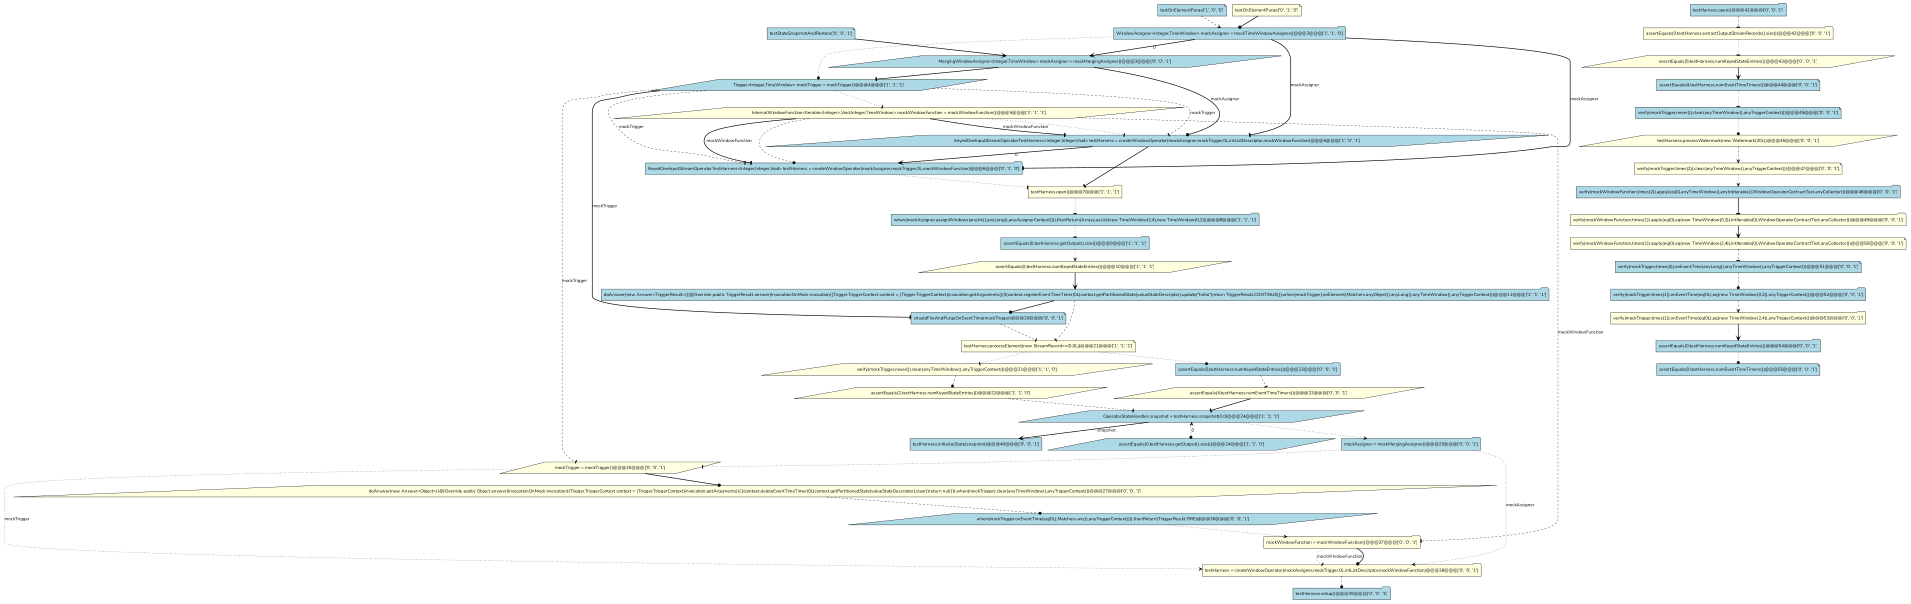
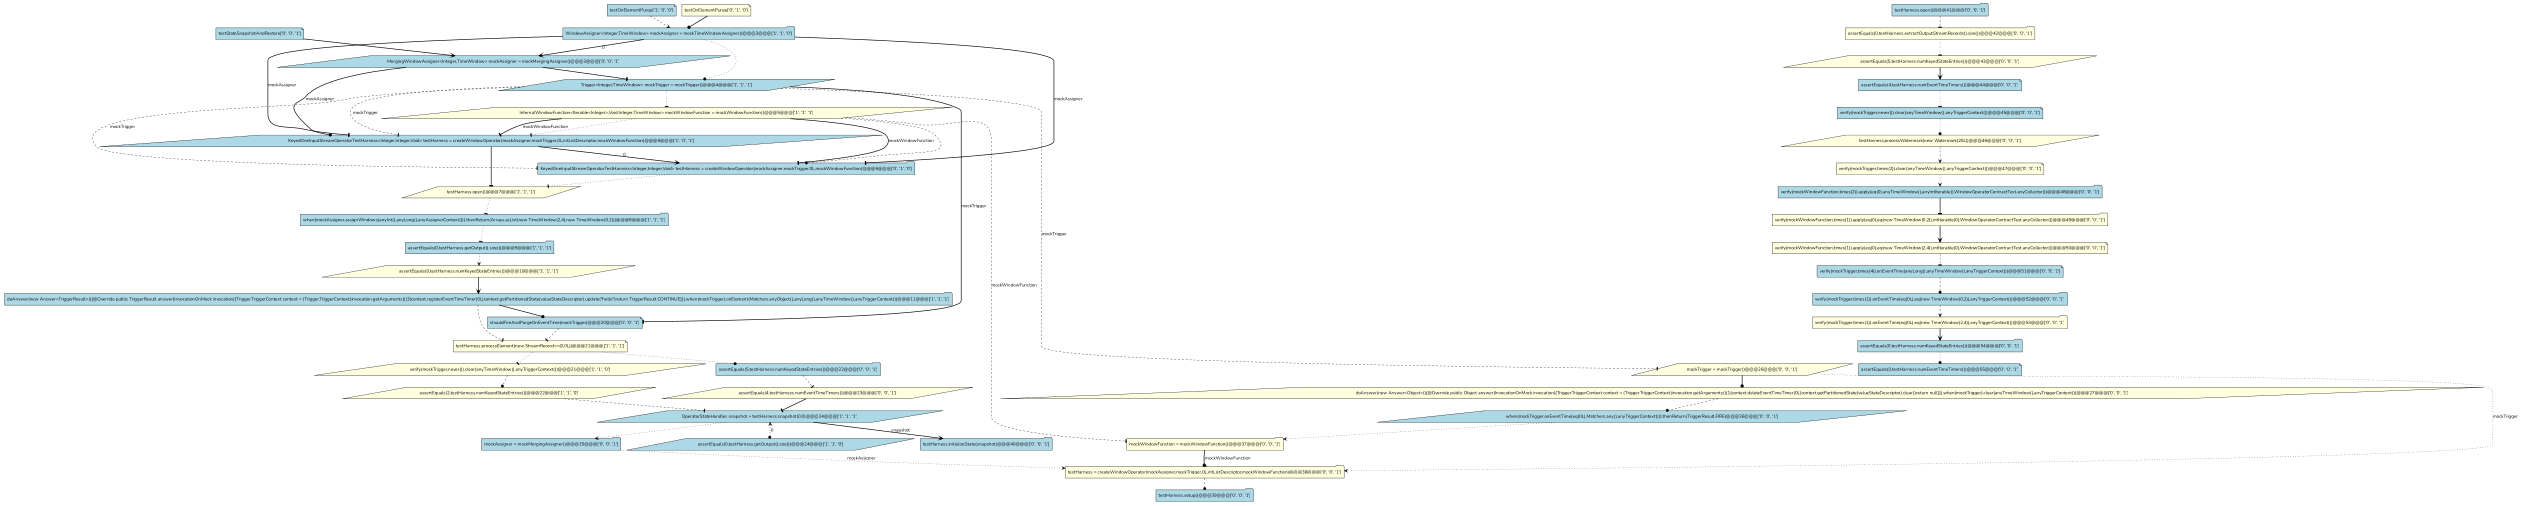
node "testHarness.open()@@@7@@@['1', '1', '1']": shape folder -> parallelogram
edge "mockAssigner = mockMergingAssigner()@@@25@@@['0', '0', '1']" -> "mockTrigger = mockTrigger()@@@26@@@['0', '0', '1']": removed
